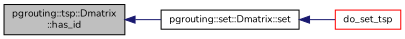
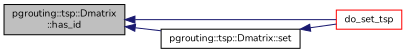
node "pgrouting::set::Dmatrix::set": label "pgrouting::set::Dmatrix::set" -> "pgrouting::tsp::Dmatrix::set"
edge "do_set_tsp" -> "pgrouting::tsp::Dmatrix ::has_id": added
